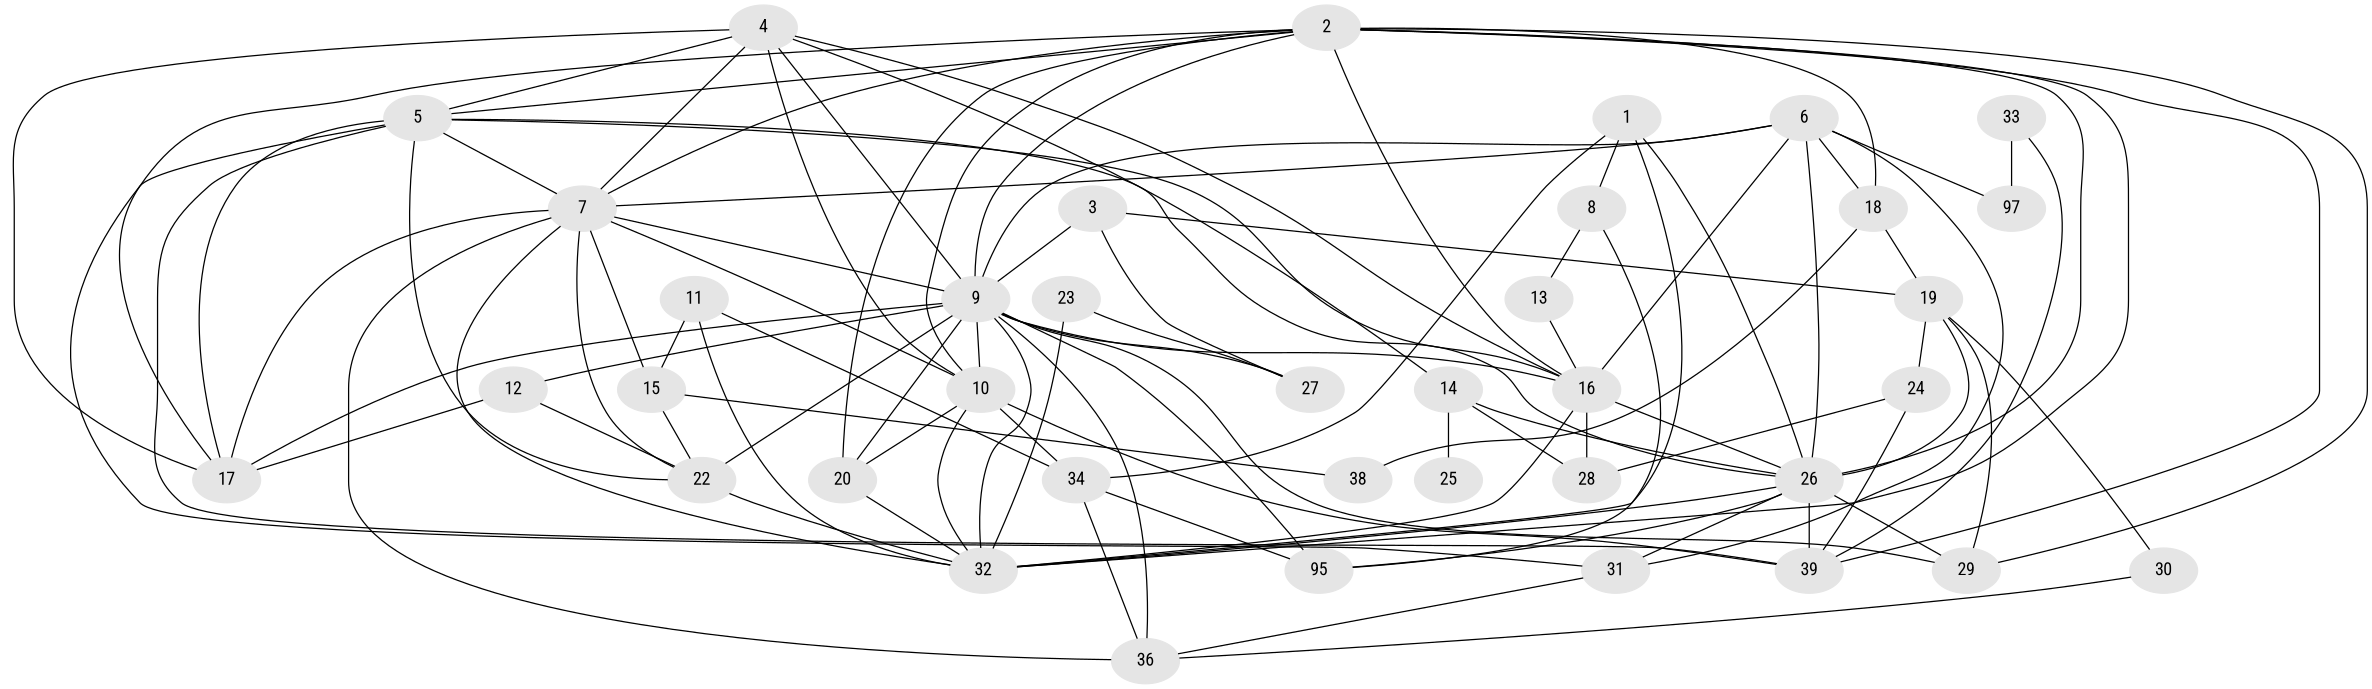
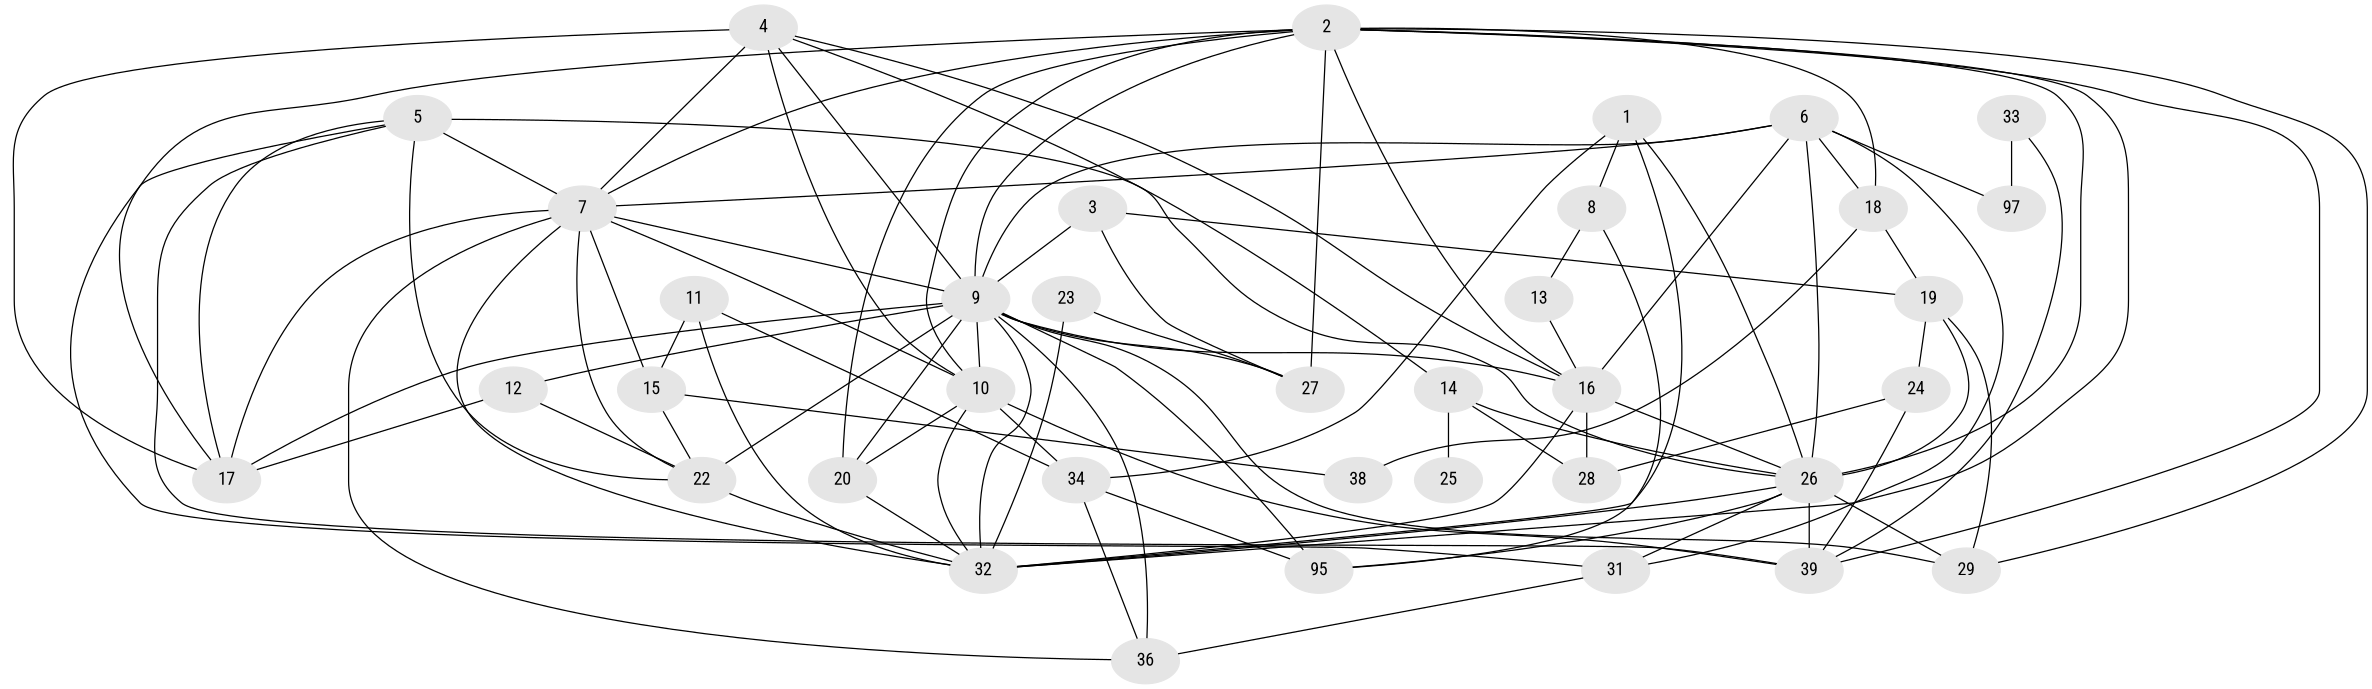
edge "2" -- "5": now "2" -- "27"
edge "4" -- "5": removed
edge "5" -- "16": removed
node "30": removed
